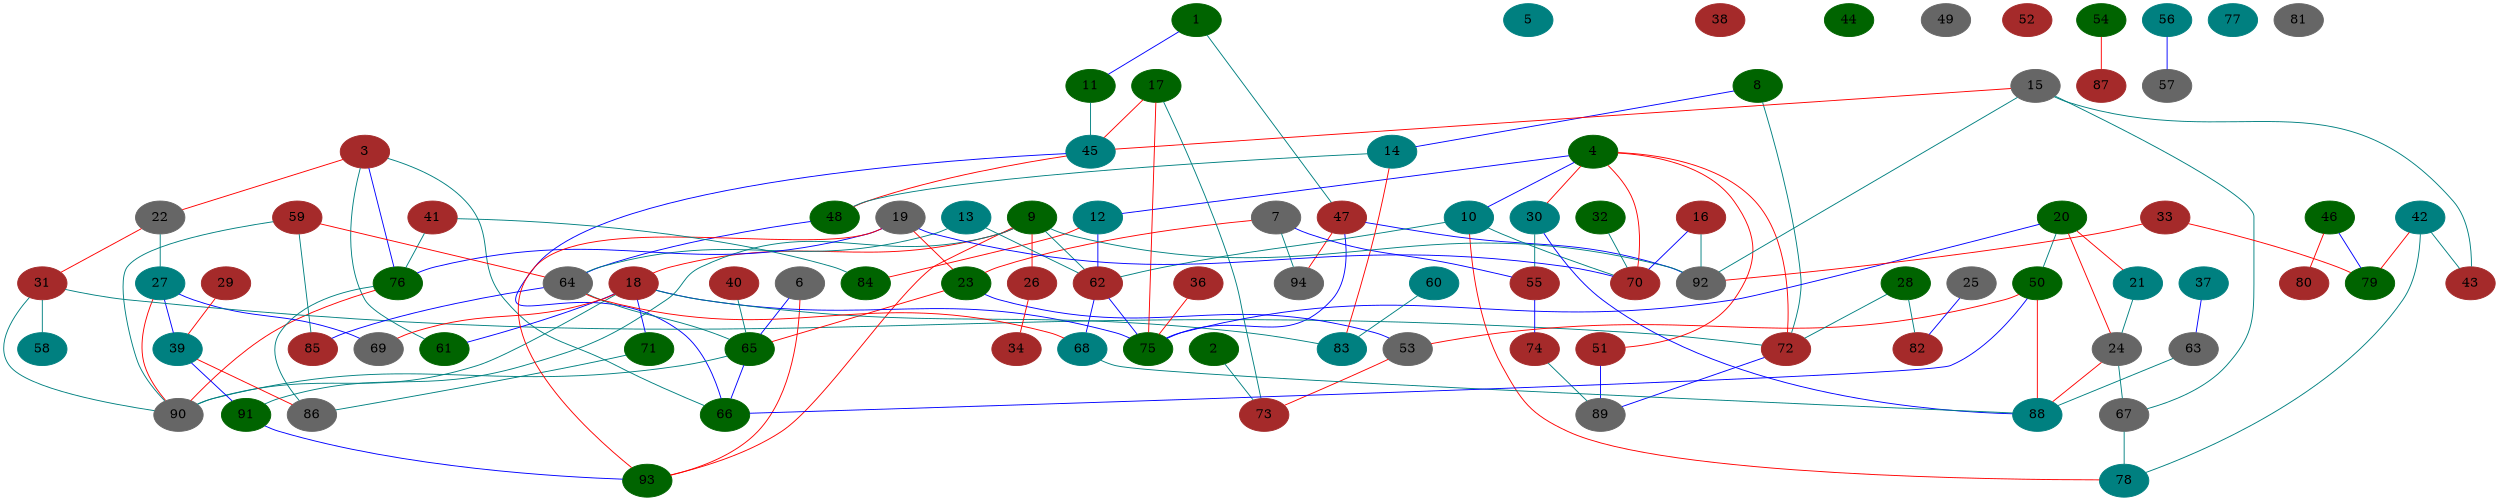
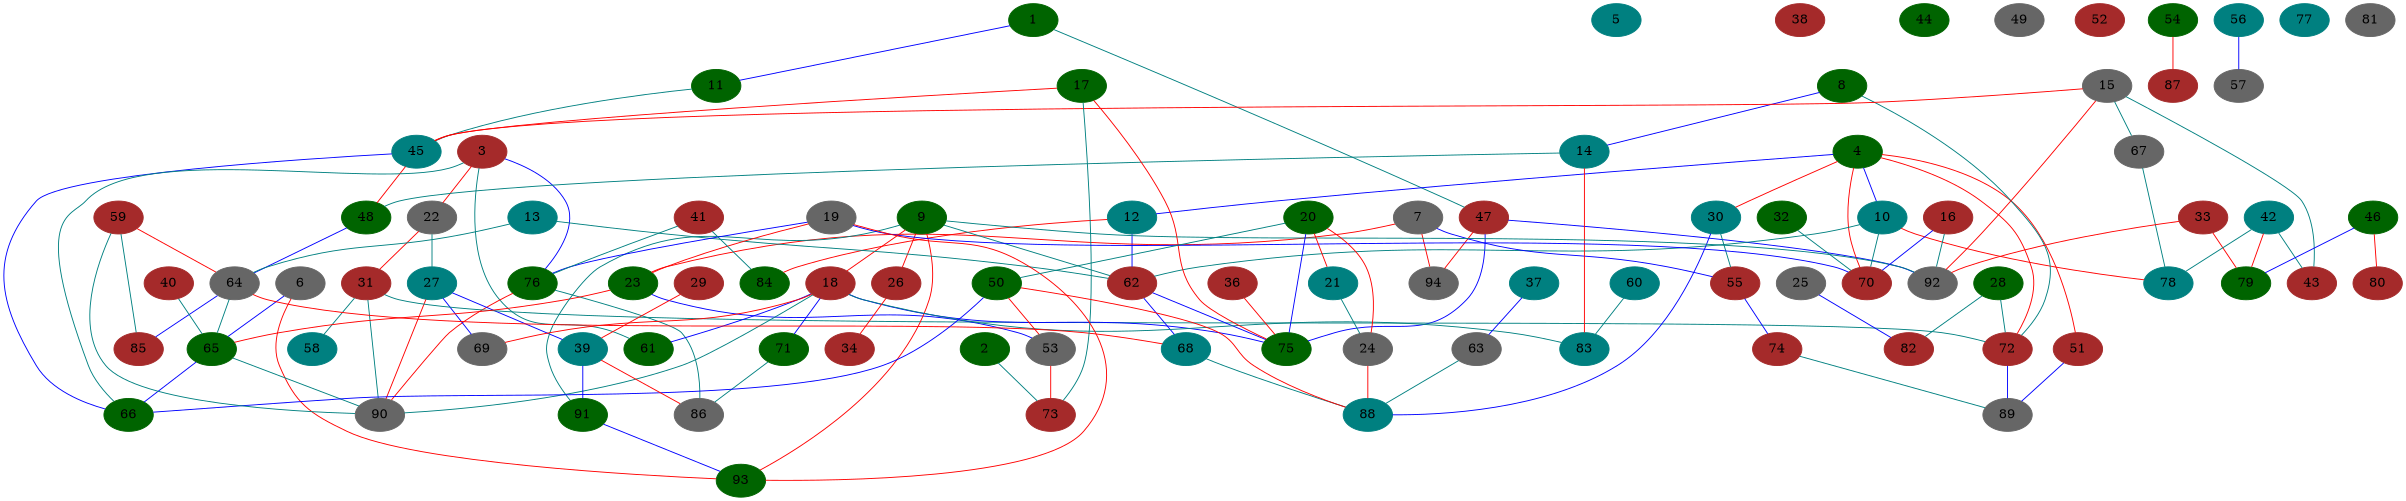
edge "15" -- "92": color teal -> red
edge "7" -- "94": color teal -> red
edge "24" -- "67": removed
